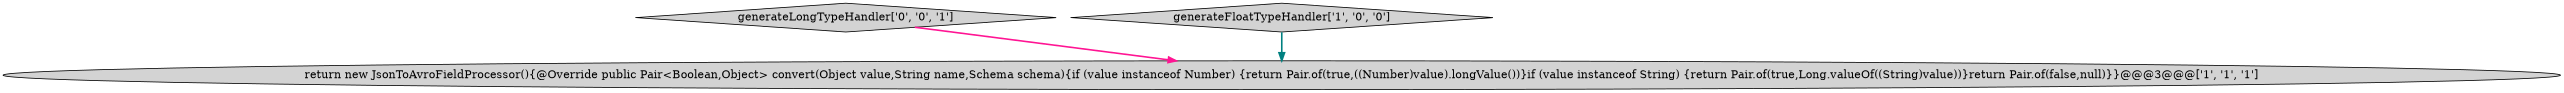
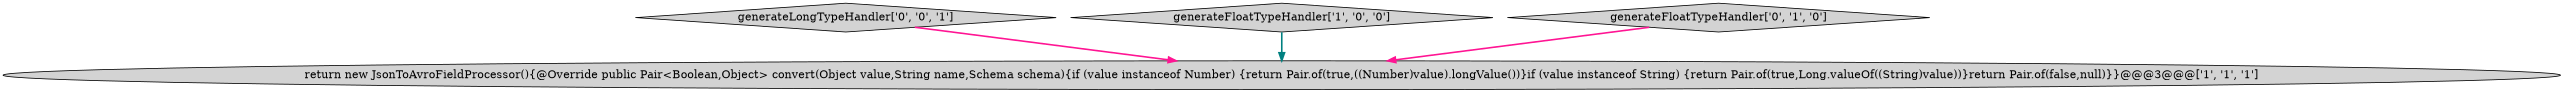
node "generateFloatTypeHandler['0', '1', '0']": added
